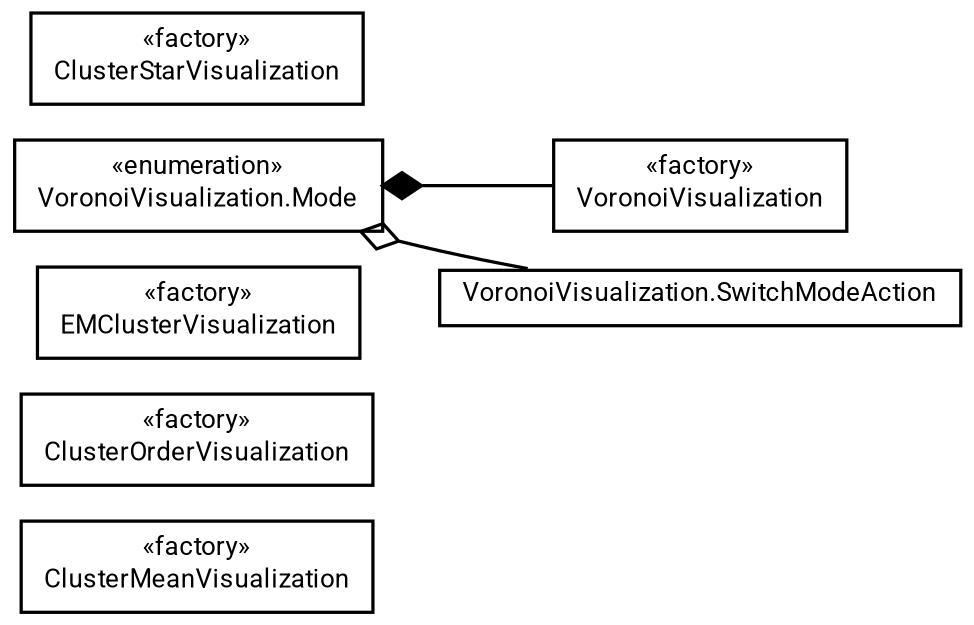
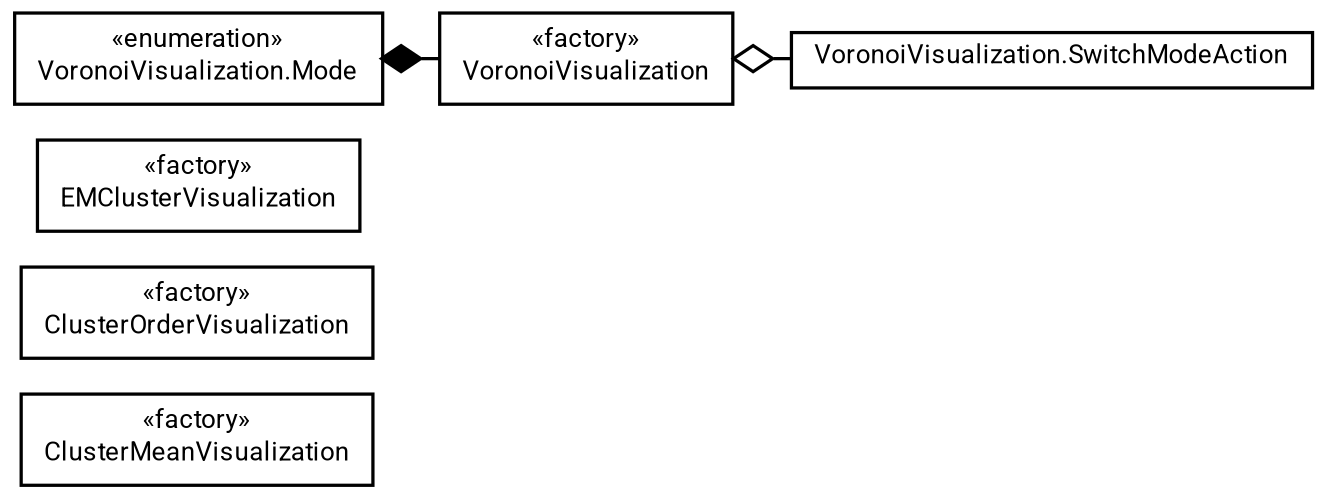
node "ClusterStarVisualization": removed
edge "VoronoiVisualization.SwitchModeAction" -> "VoronoiVisualization.Mode": now "VoronoiVisualization.SwitchModeAction" -> "VoronoiVisualization"
